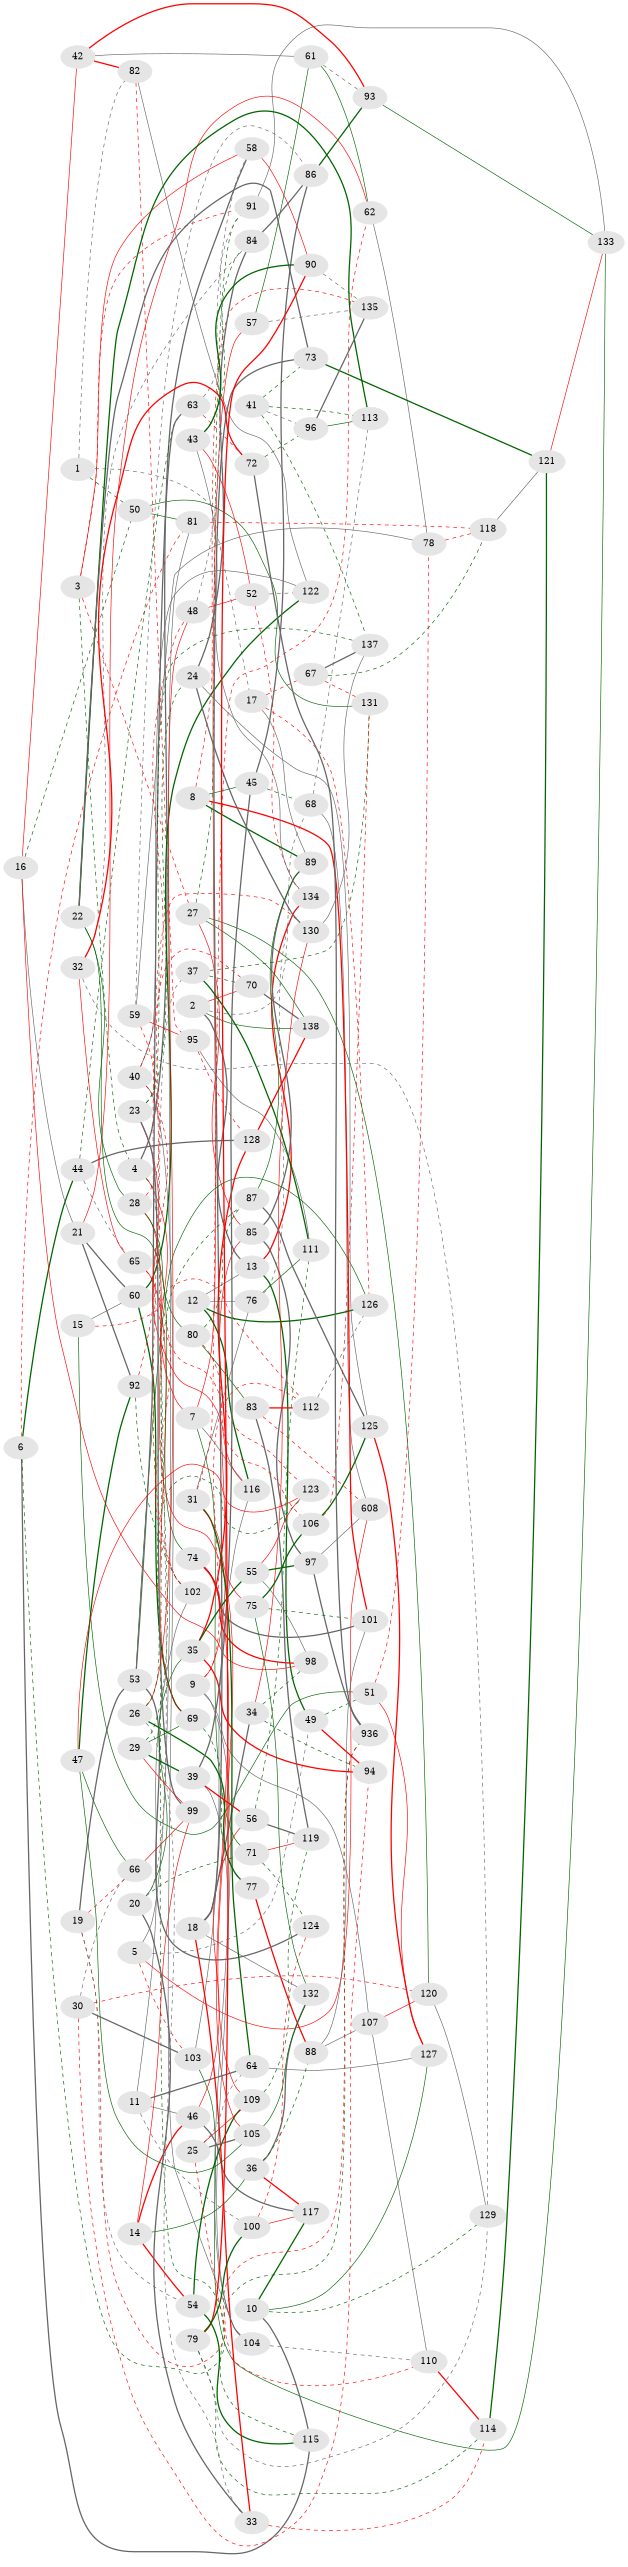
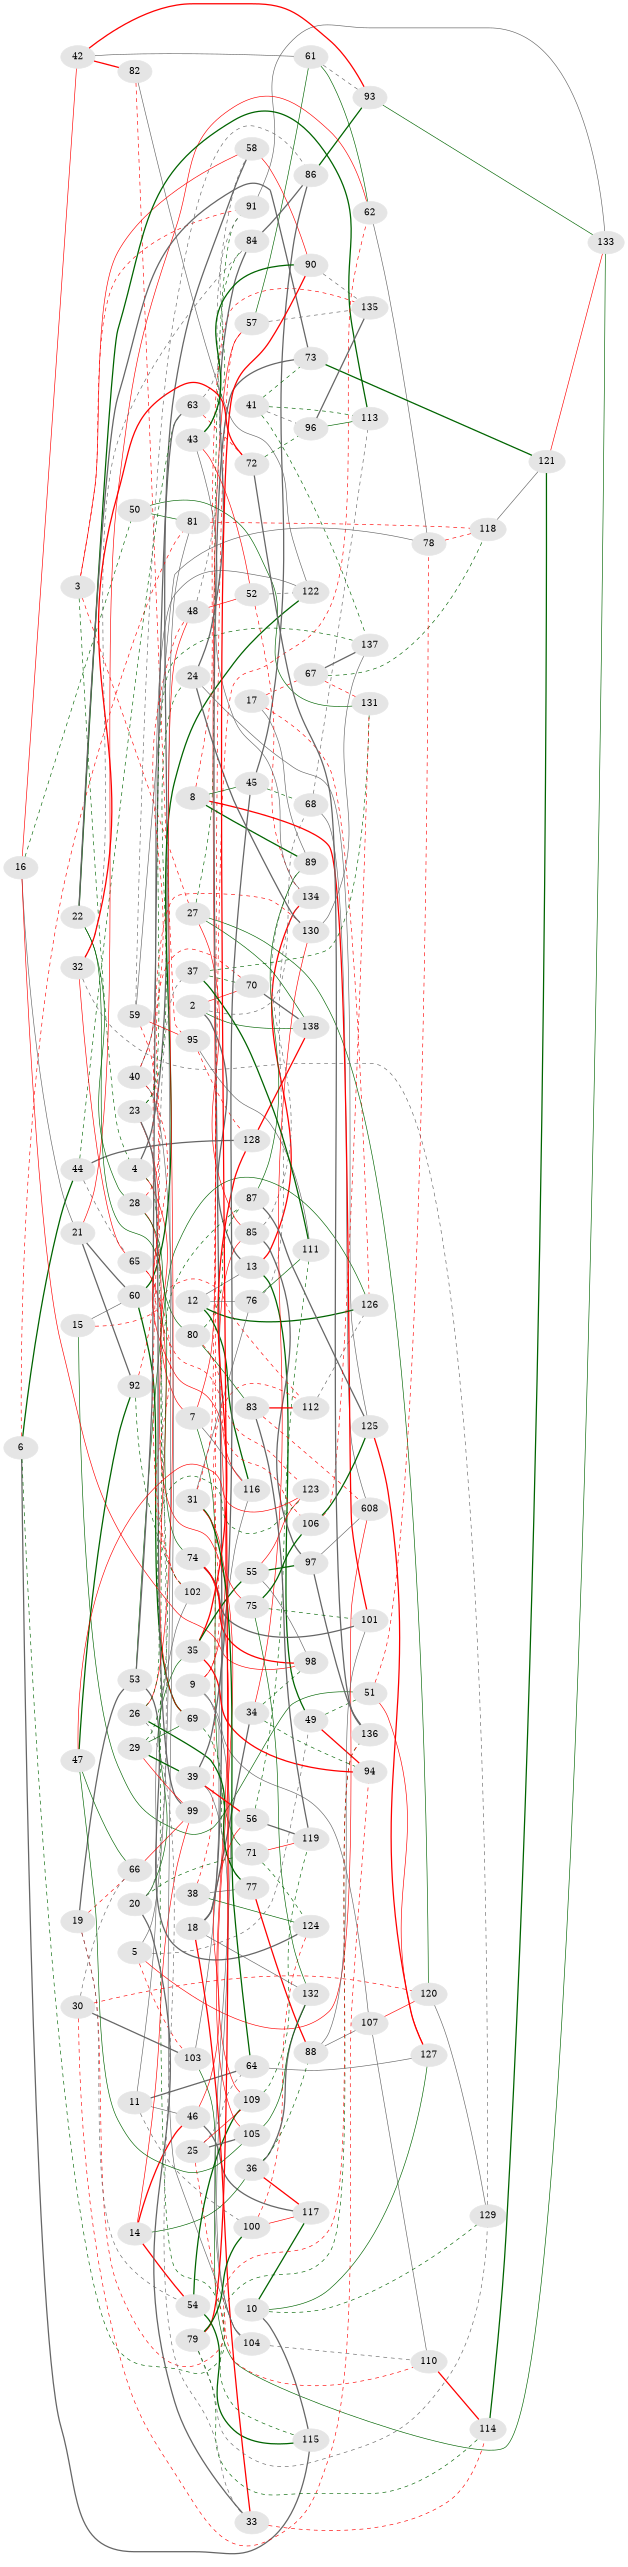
node "1": removed
edge "89" -- "85": style bold -> dashed
node "936": label "936" -> "136"
node "38": added
